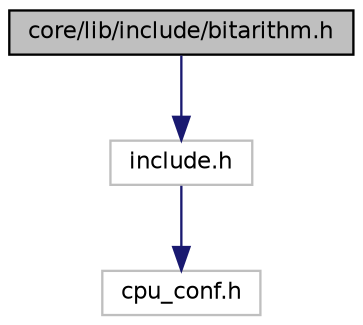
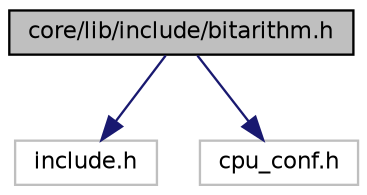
edge "include.h" -> "cpu_conf.h": now "core/lib/include/bitarithm.h" -> "cpu_conf.h"
